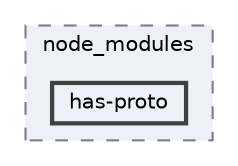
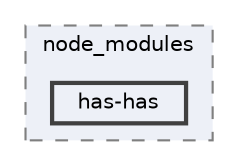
node "has-proto": label "has-proto" -> "has-has"
